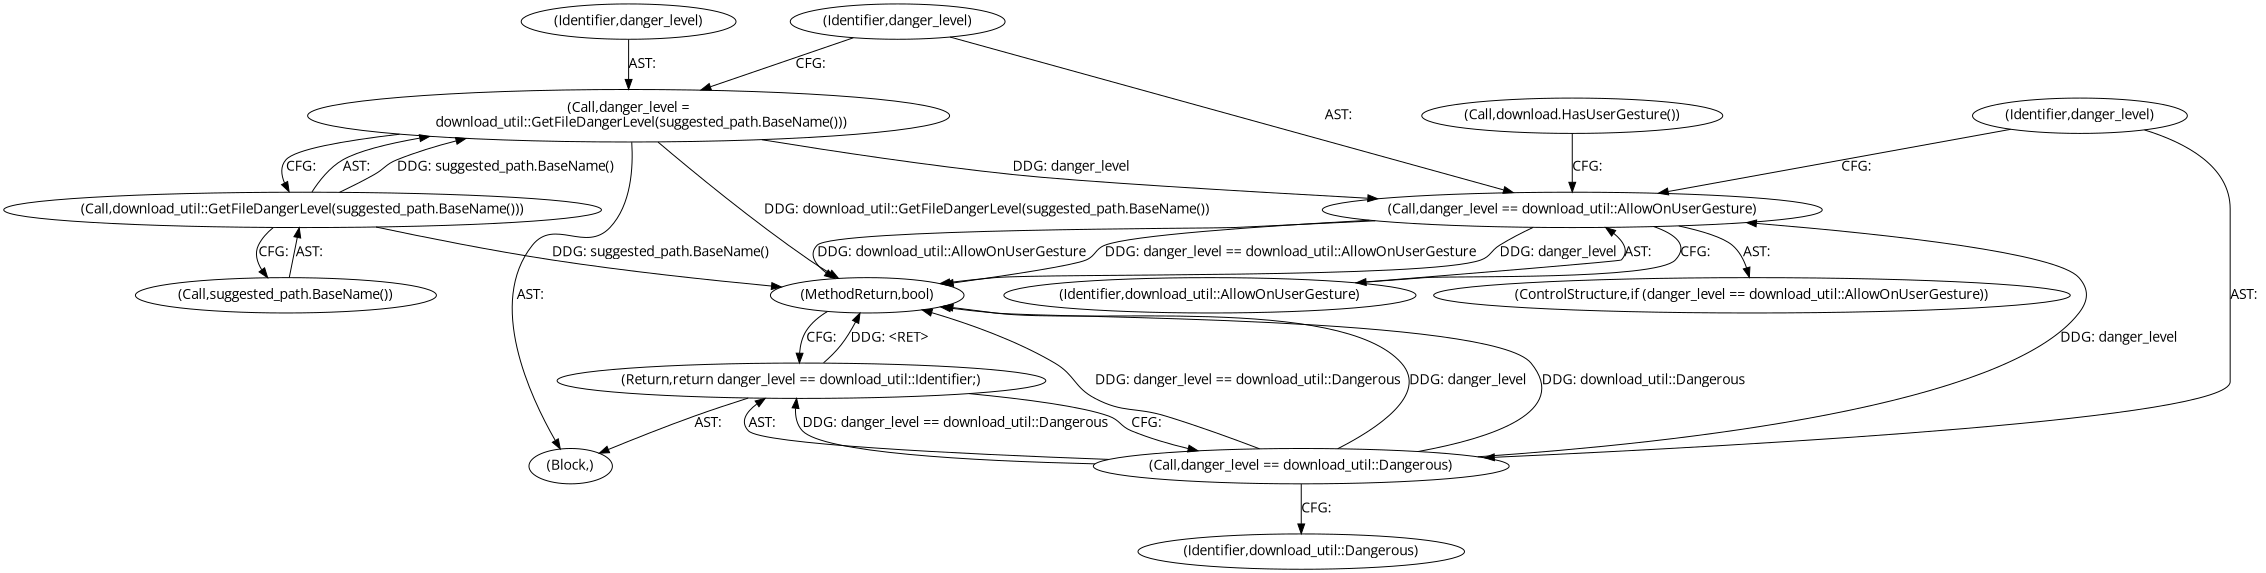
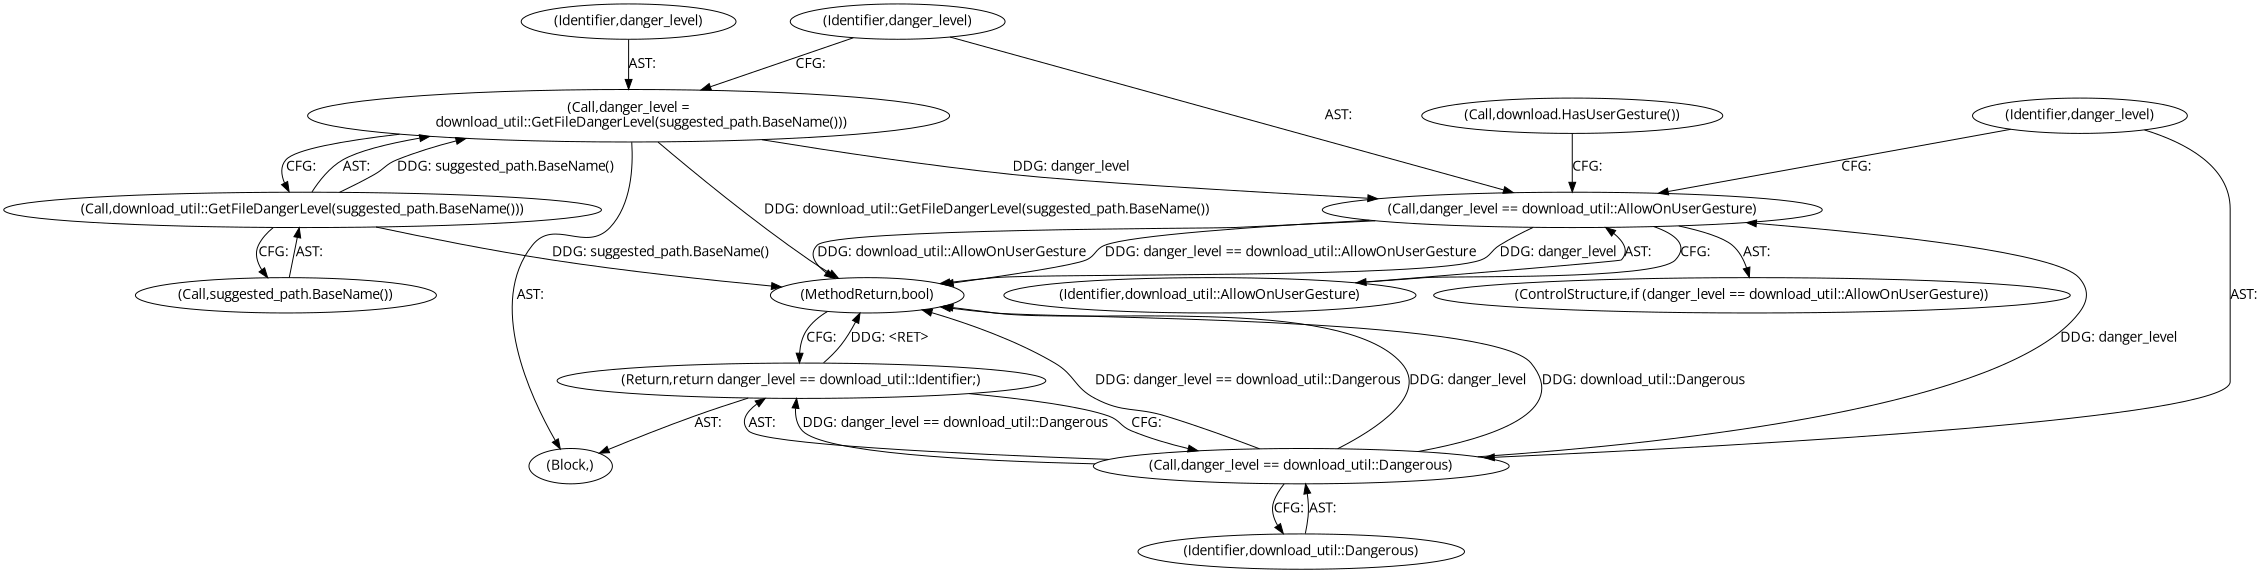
edge "(Identifier,download_util::Dangerous)" -> "(Call,danger_level == download_util::Dangerous)": added, label "AST:"
